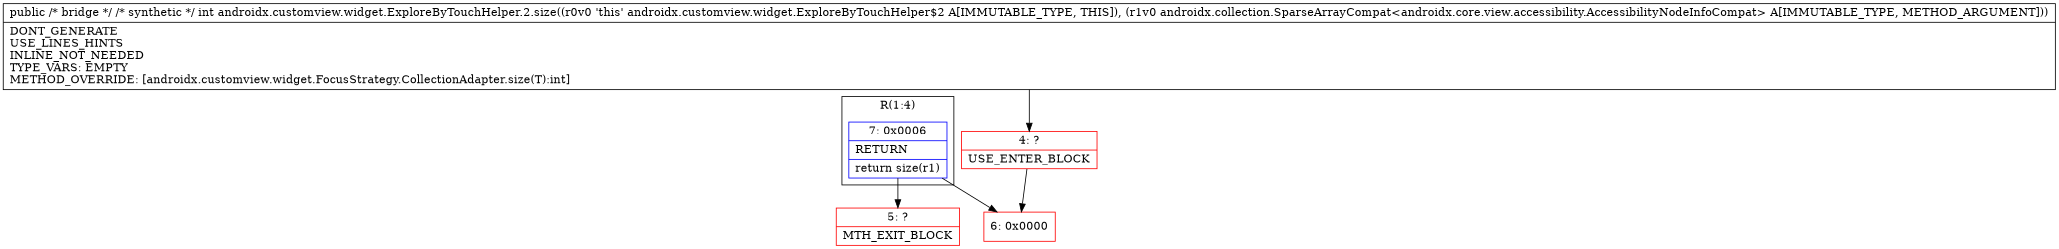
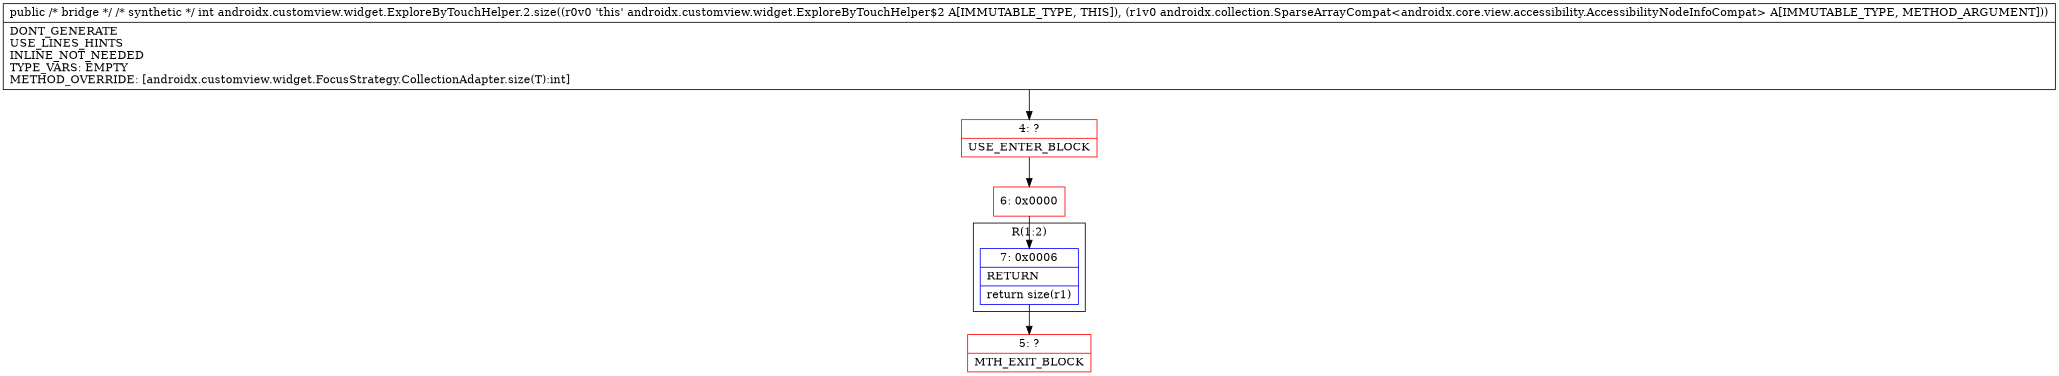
cluster "R(1:4)": label "R(1:4)" -> "R(1:2)"
edge "7: 0x0006" -> "6: 0x0000": reversed
